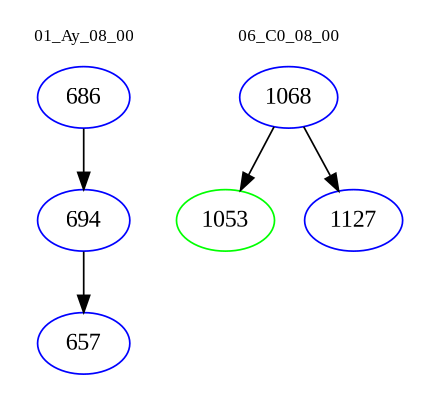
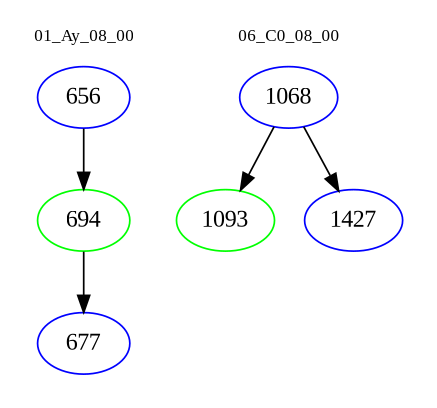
node "686": label "686" -> "656"
node "694": color blue -> green
node "1053": label "1053" -> "1093"
node "1127": label "1127" -> "1427"
node "657": label "657" -> "677"
